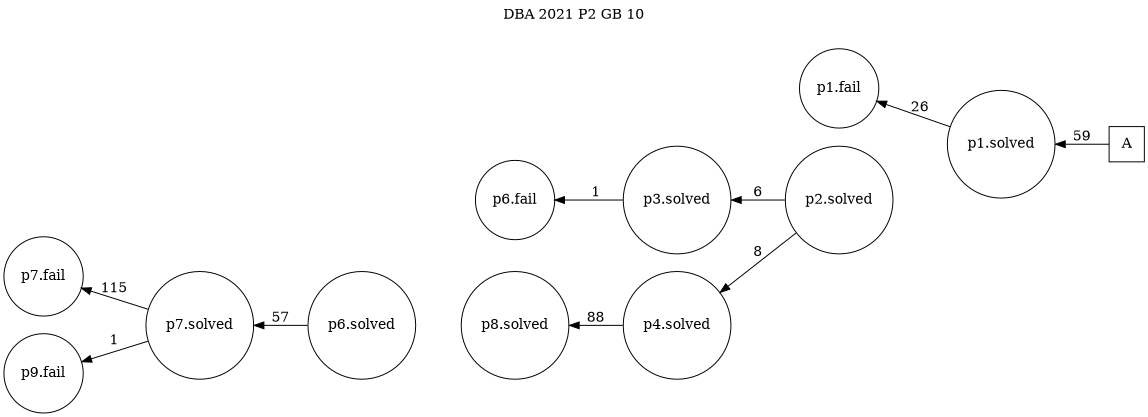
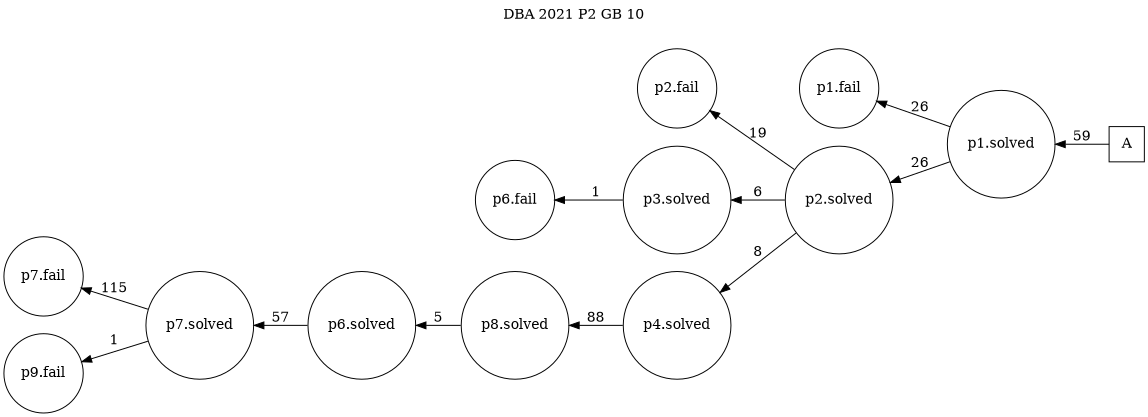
node "p2.fail": added
edge "p1.solved" -> "p2.solved": added, label "26"
edge "p8.solved" -> "p6.solved": added, label "5"
